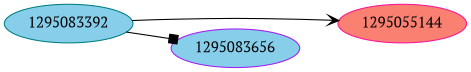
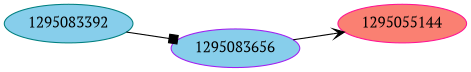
edge "1295083392" -> "1295055144": now "1295083656" -> "1295055144"
